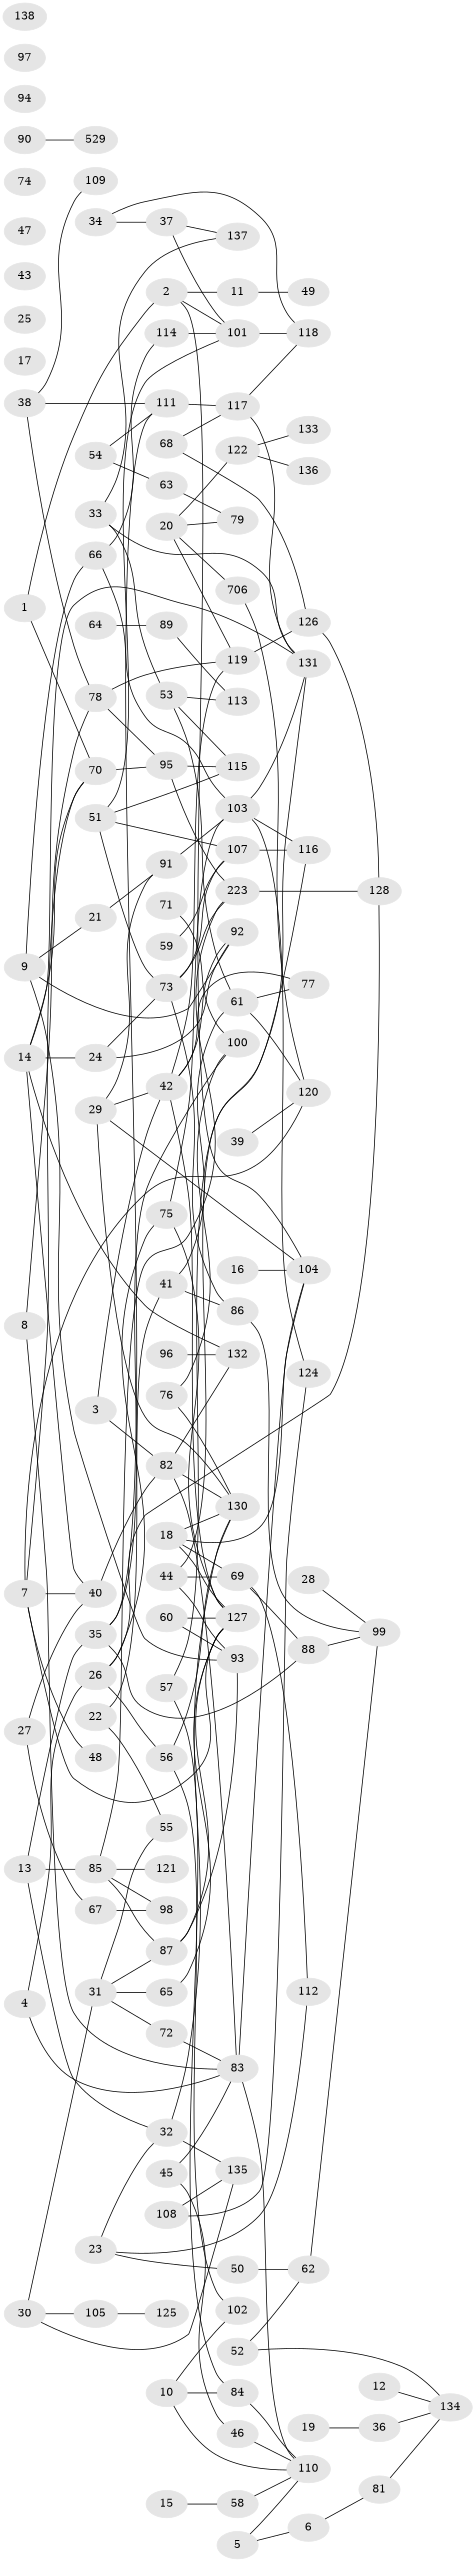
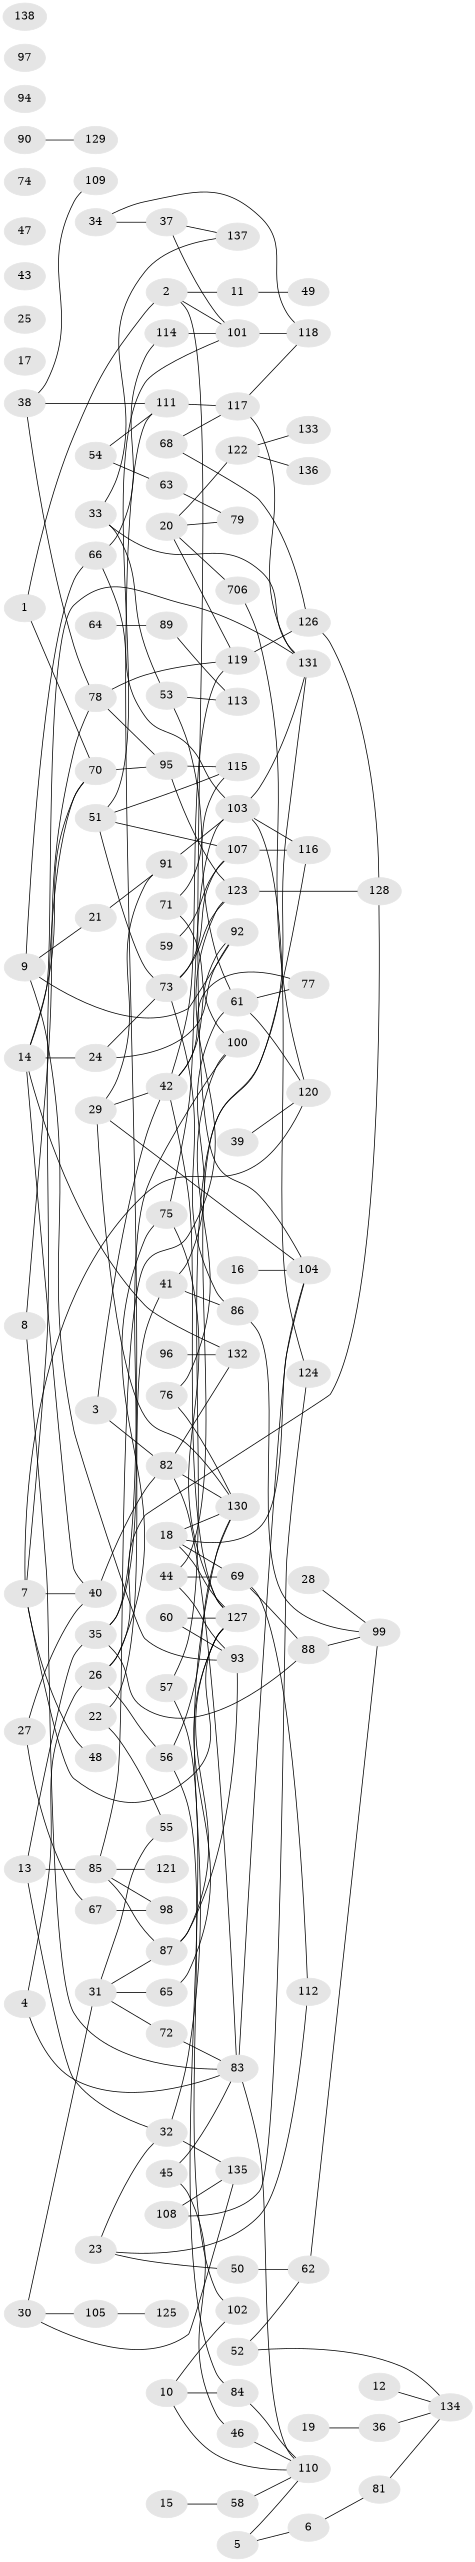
node "529": label "529" -> "129"
edge "53" -- "115": now "71" -- "115"
node "223": label "223" -> "123"
